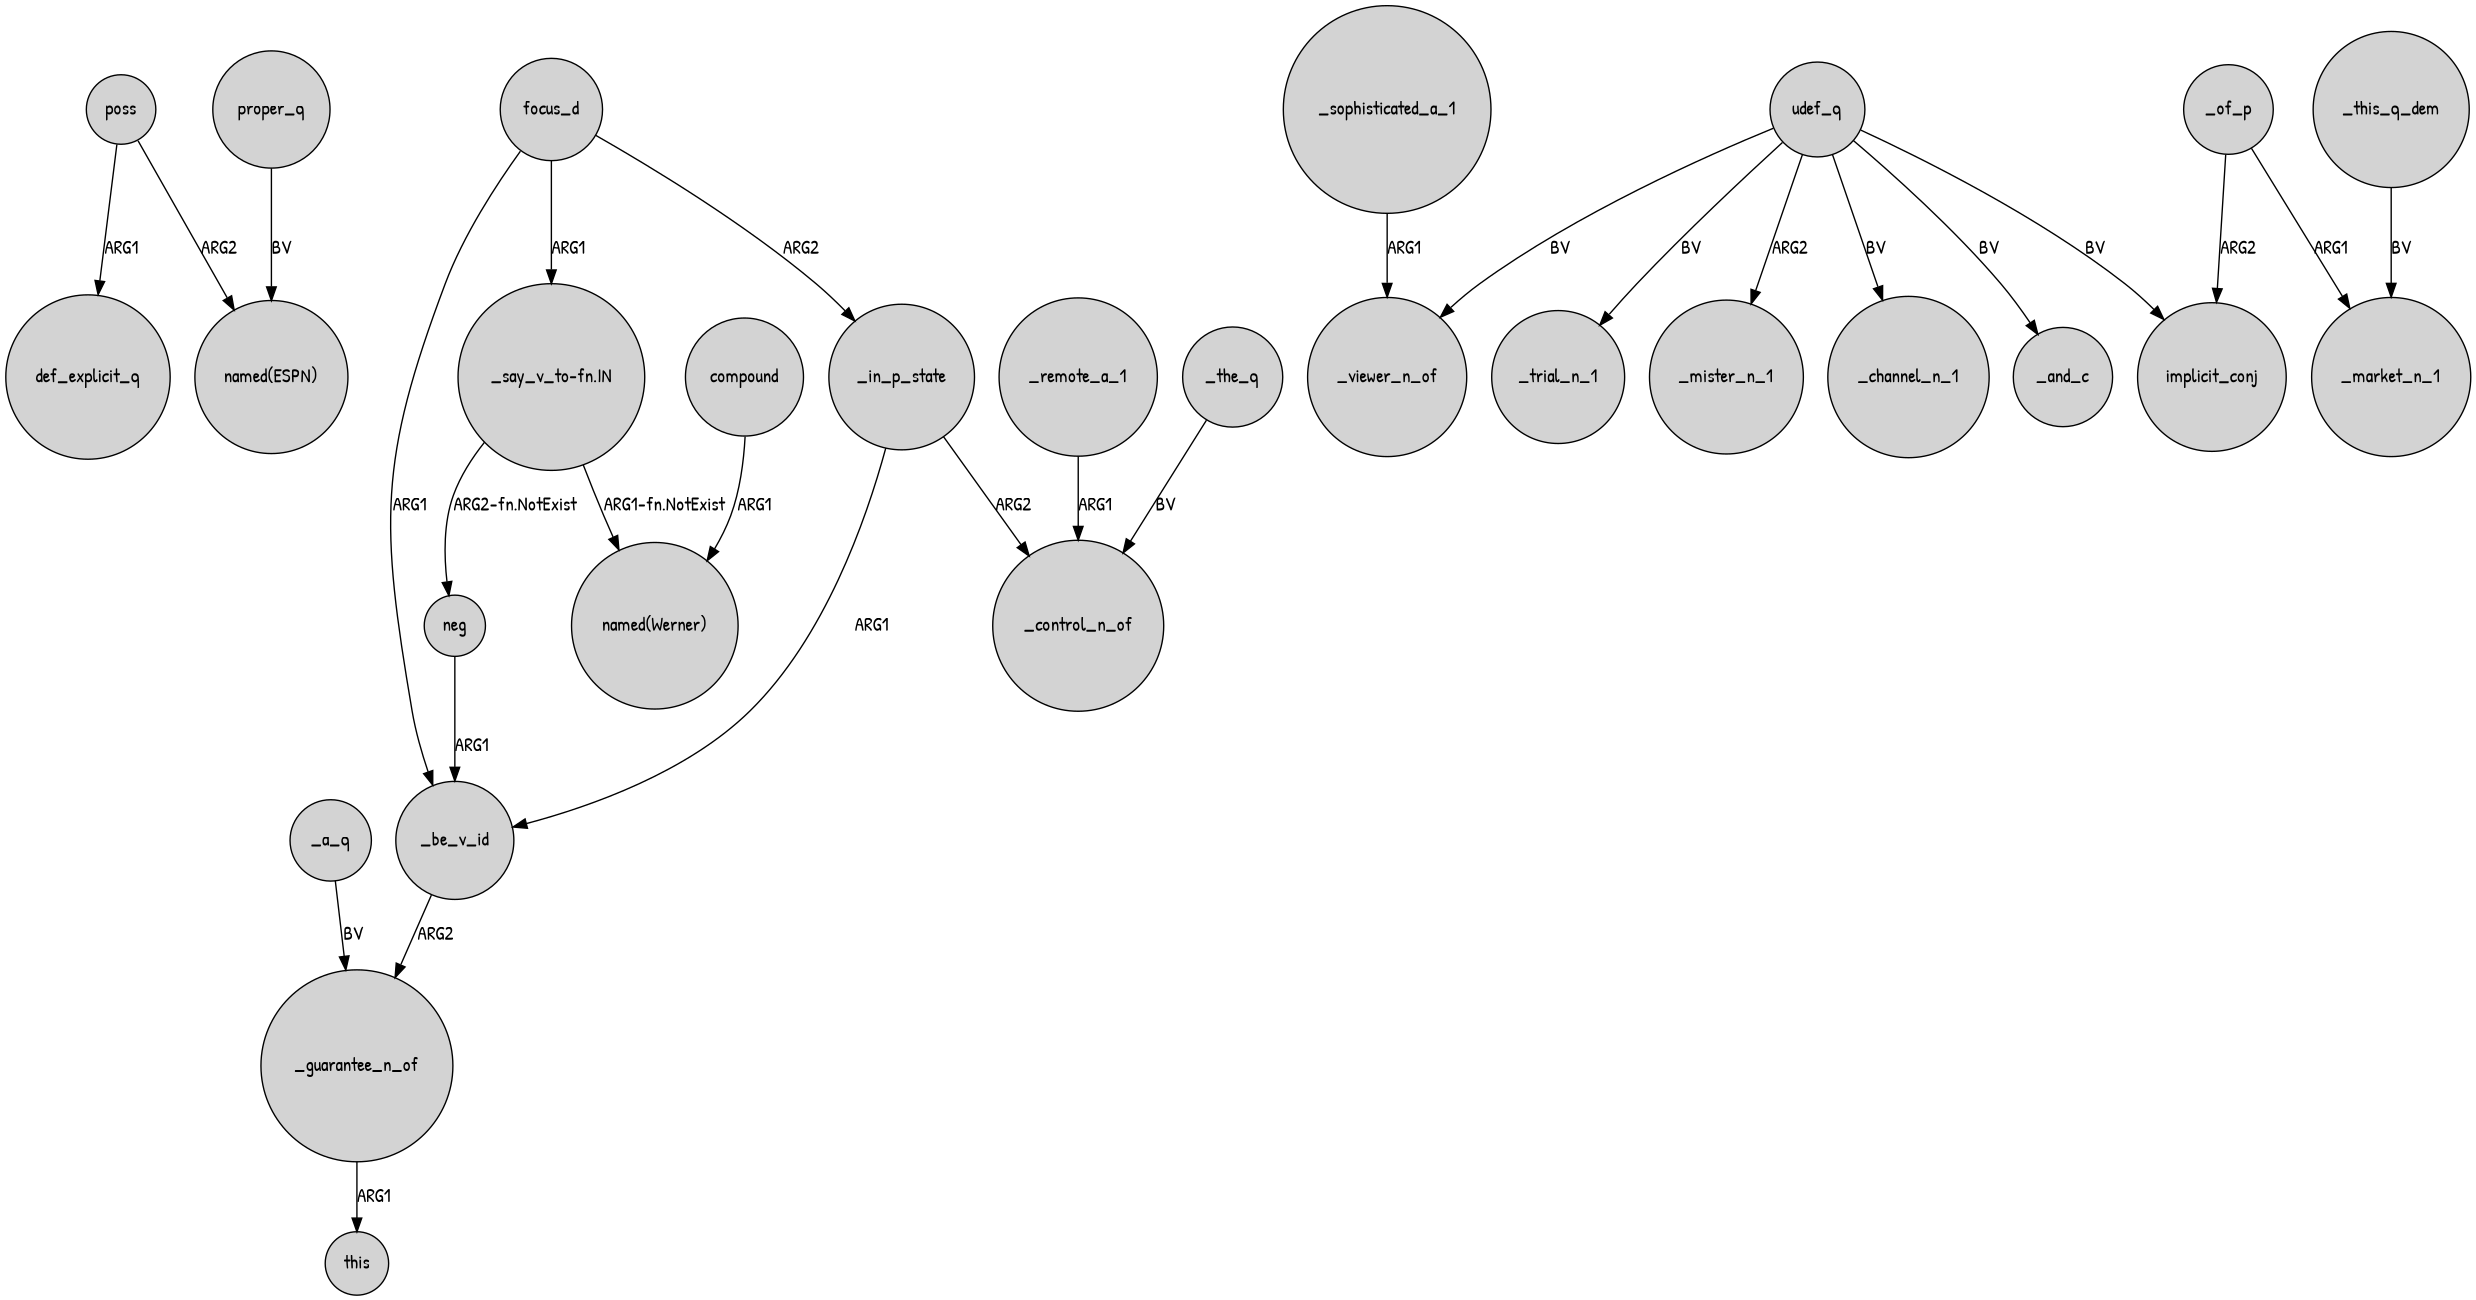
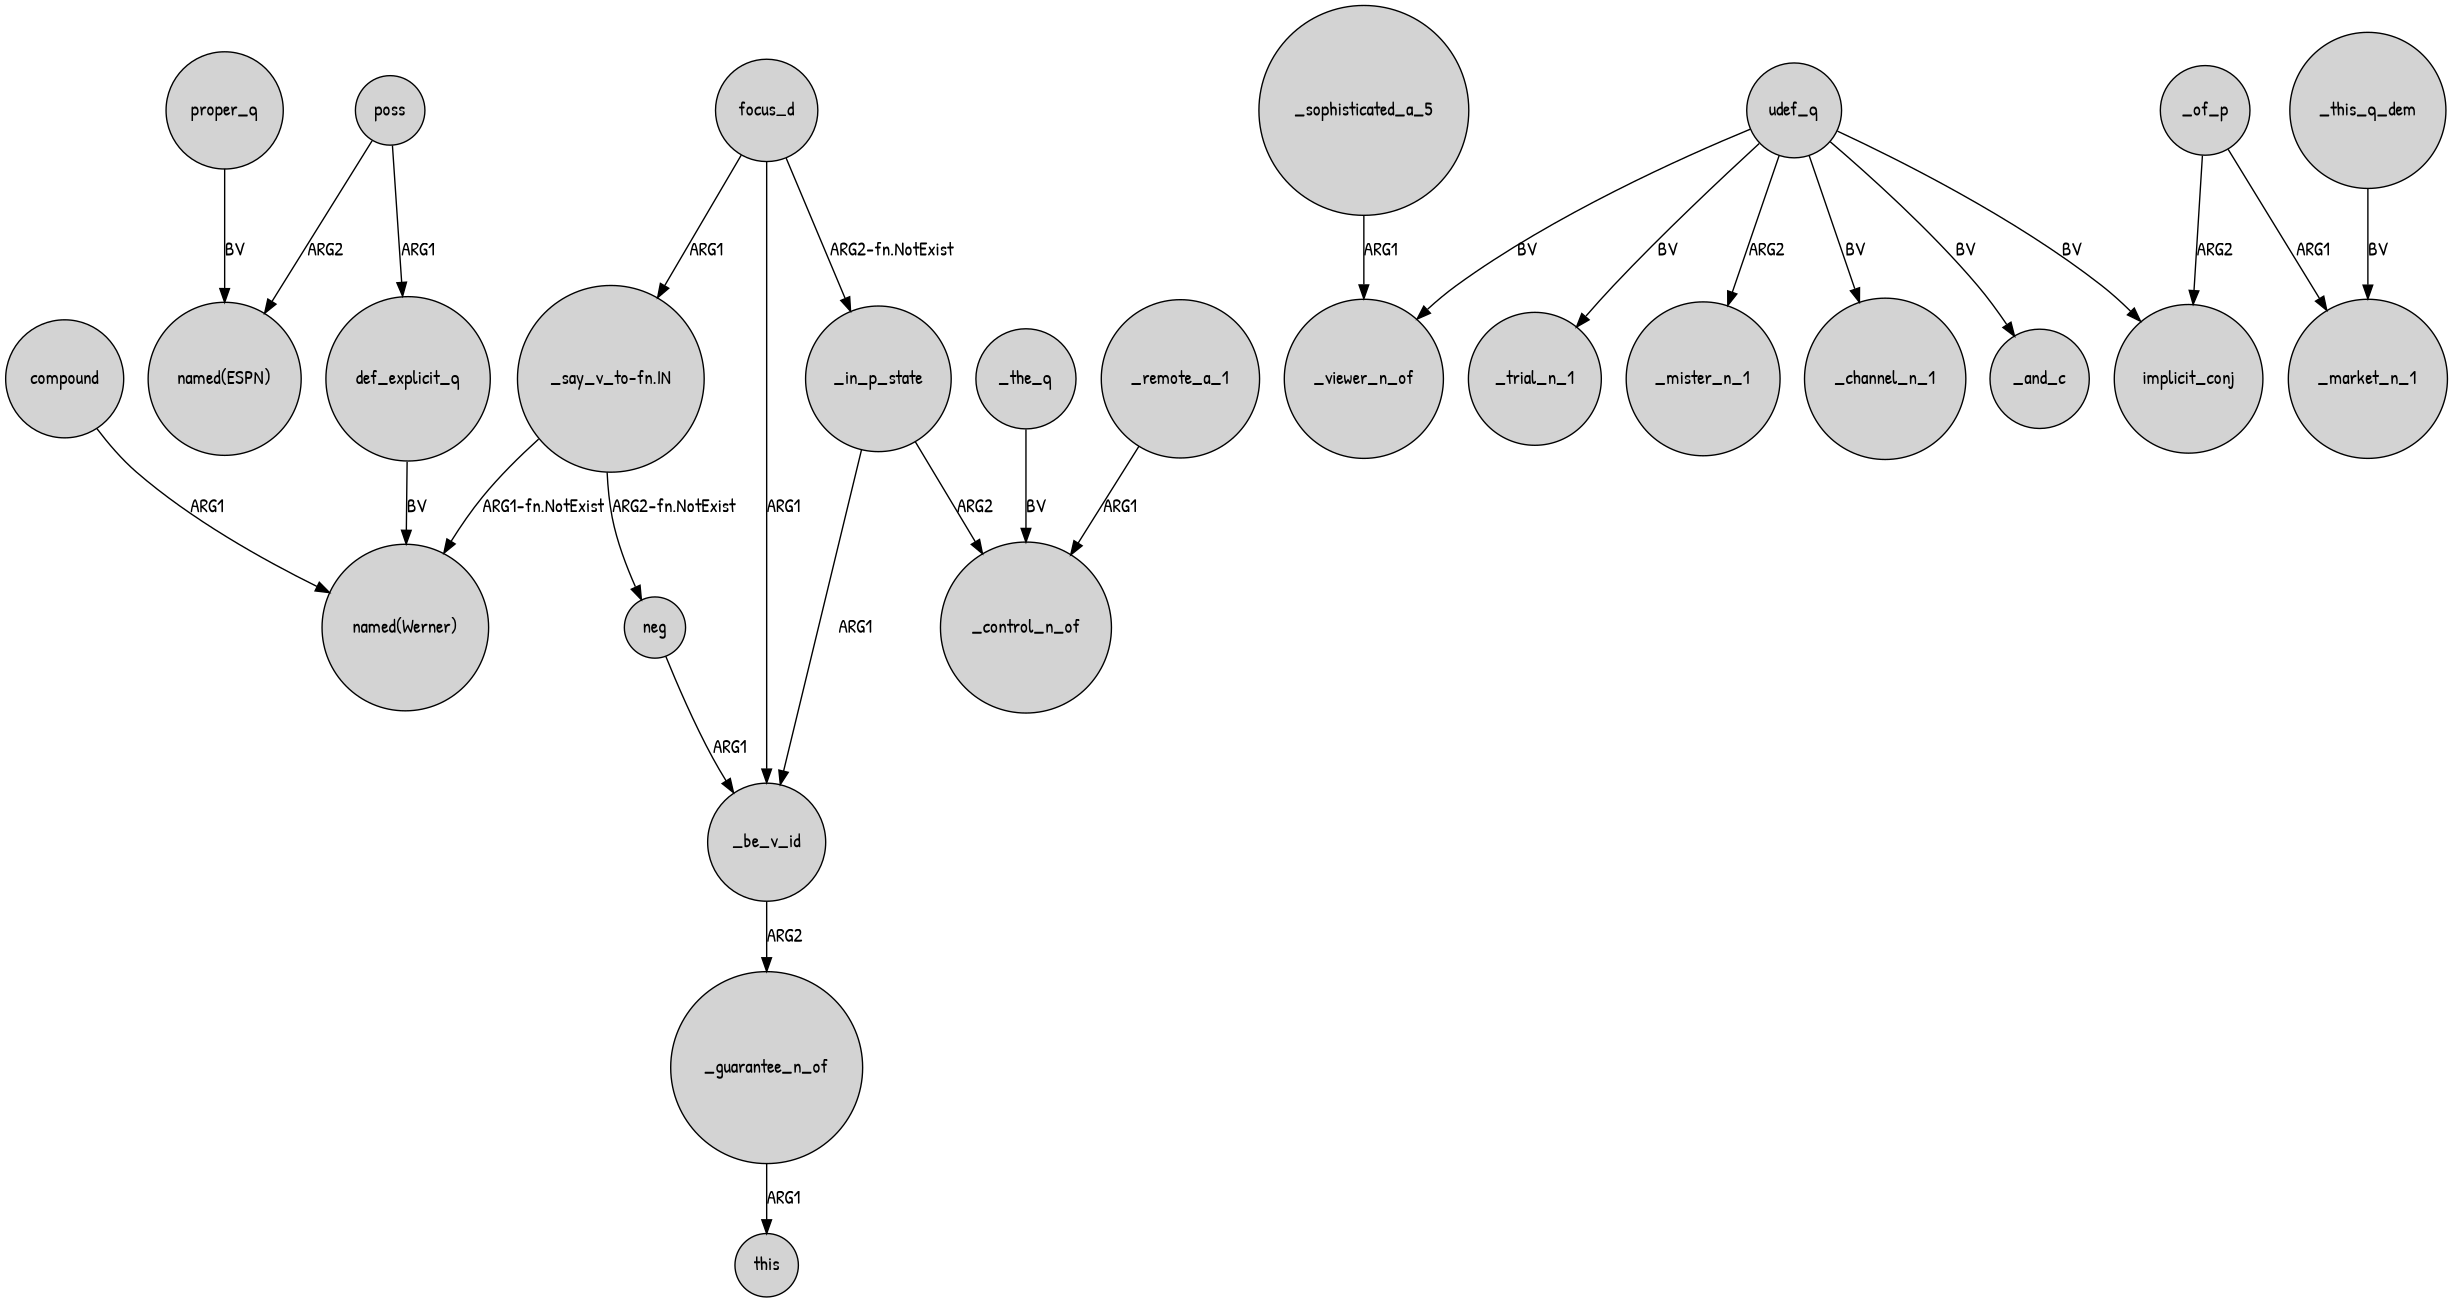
node "_sophisticated_a_1": label "_sophisticated_a_1" -> "_sophisticated_a_5"
edge "focus_d" -> "_in_p_state": label "ARG2" -> "ARG2-fn.NotExist"
edge "def_explicit_q" -> "named(Werner)": added, label "BV"
node "_a_q": removed
